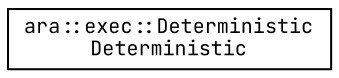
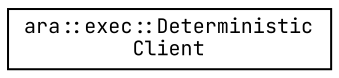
node "ara::exec::Deterministic Deterministic": label "ara::exec::Deterministic Deterministic" -> "ara::exec::Deterministic Client"
